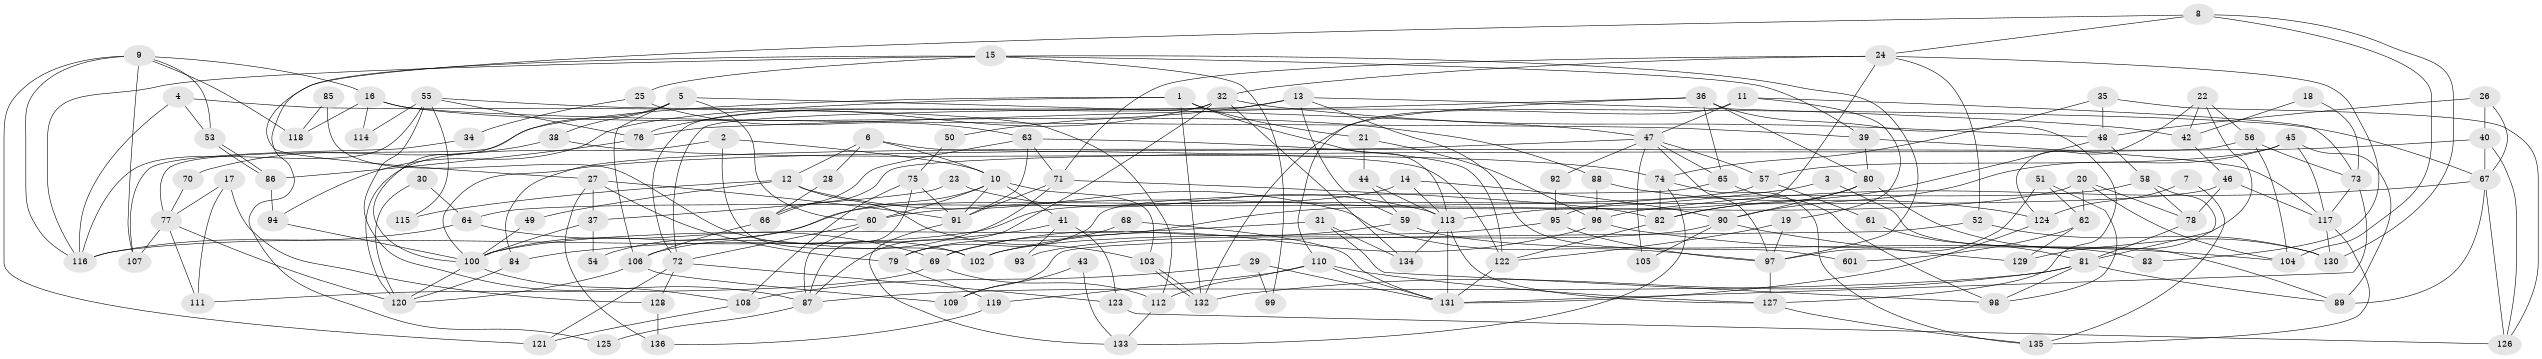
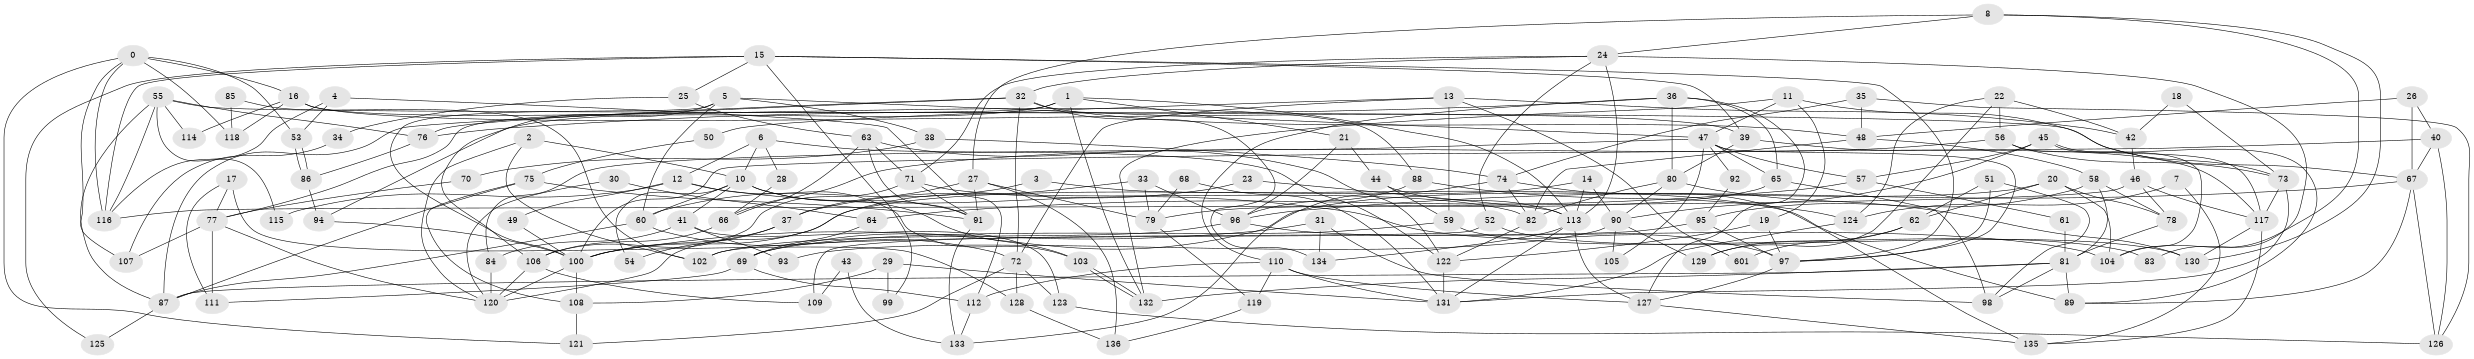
node "9": label "9" -> "0"
node "33": added
edge "64" -- "116": removed
